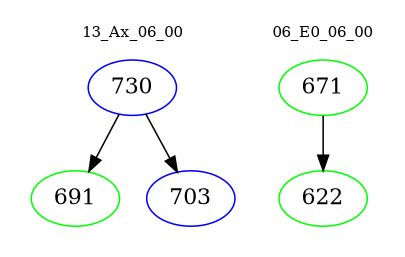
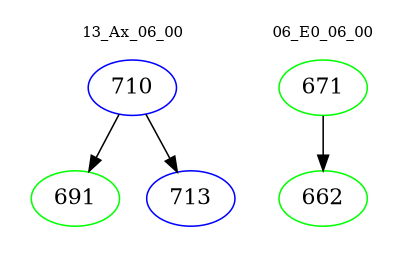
node "730": label "730" -> "710"
node "703": label "703" -> "713"
node "622": label "622" -> "662"
